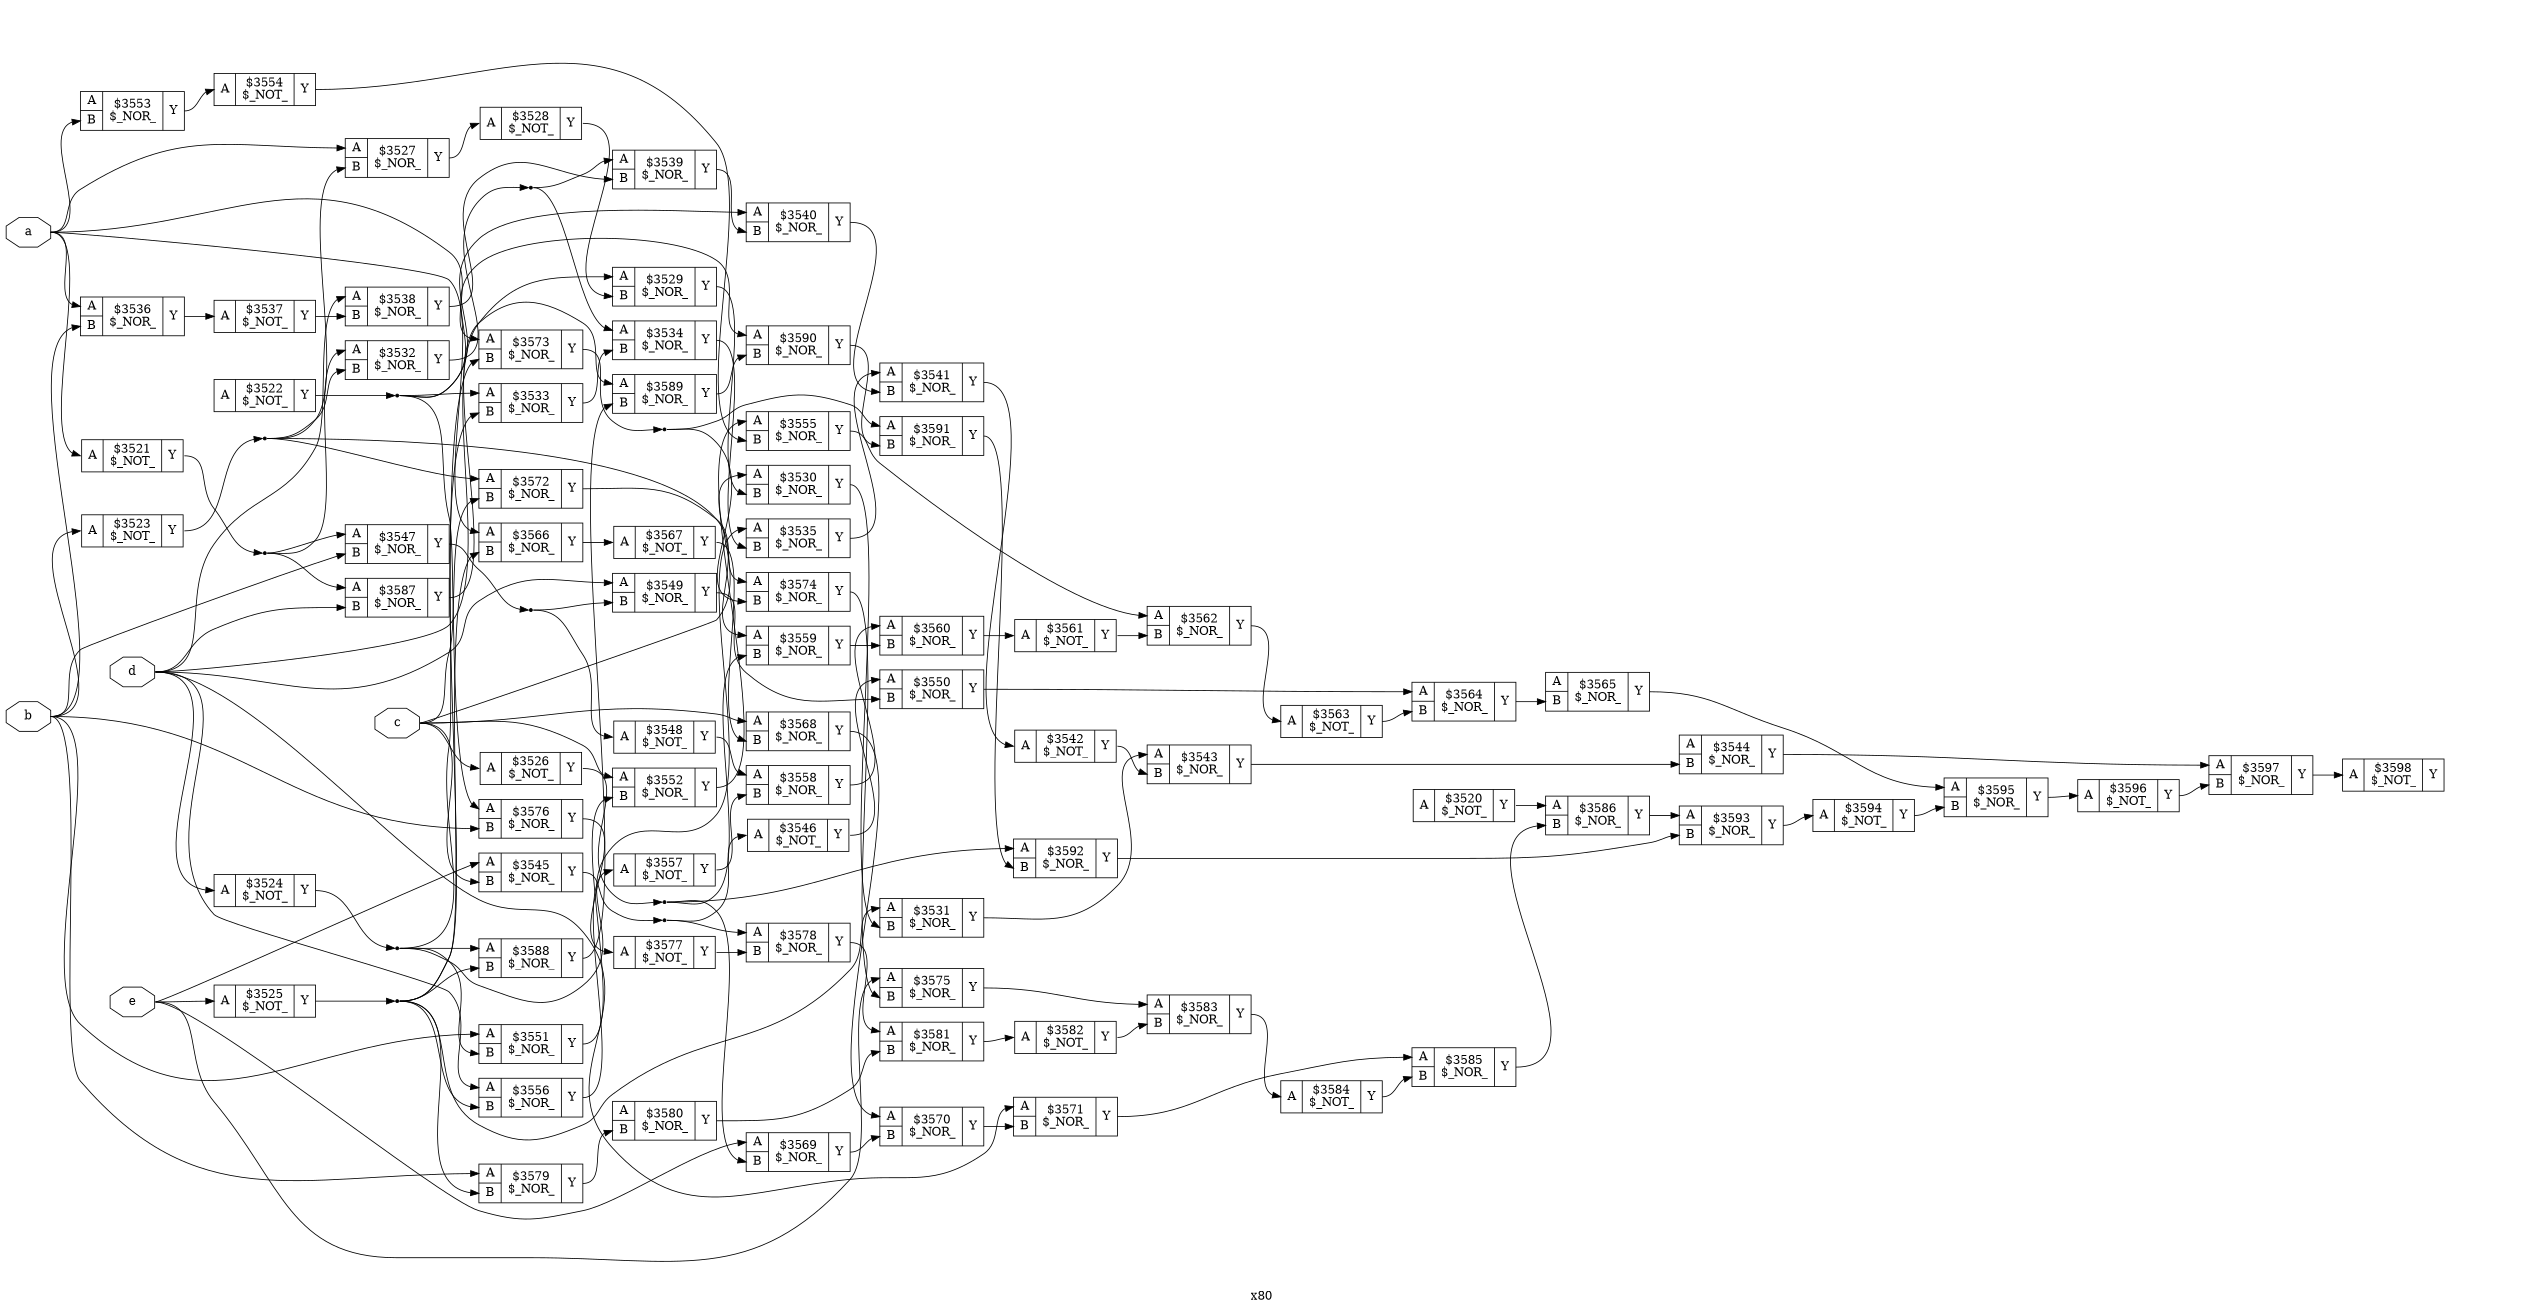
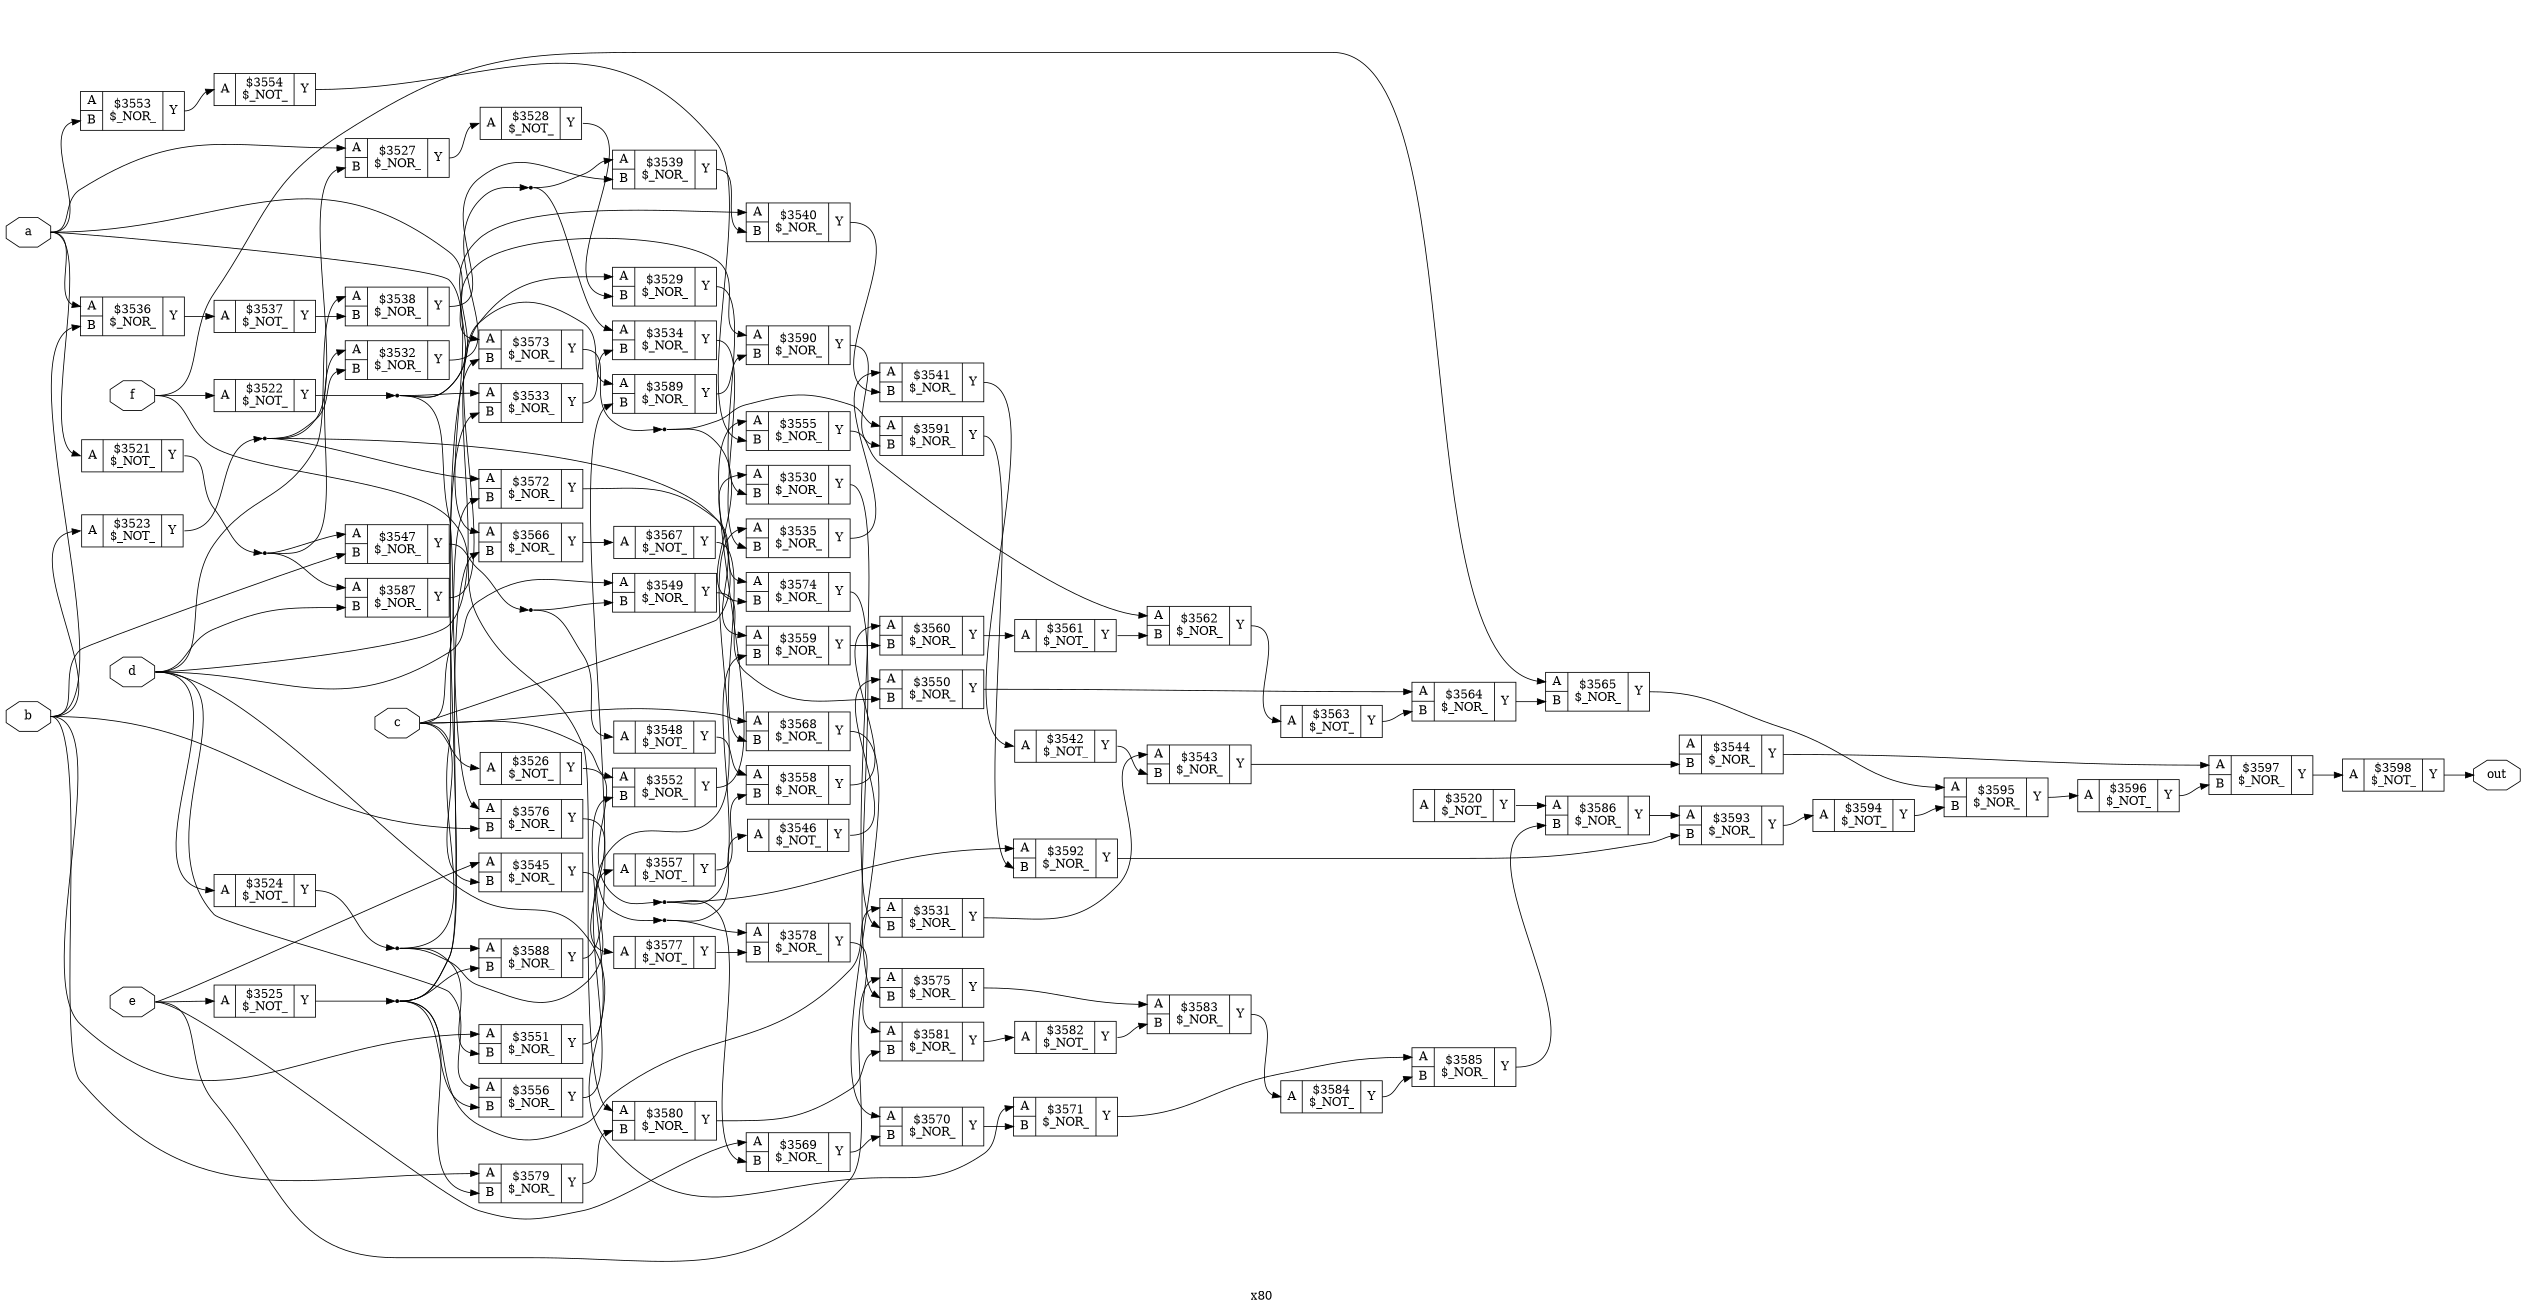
node "f": added
node "out": added
